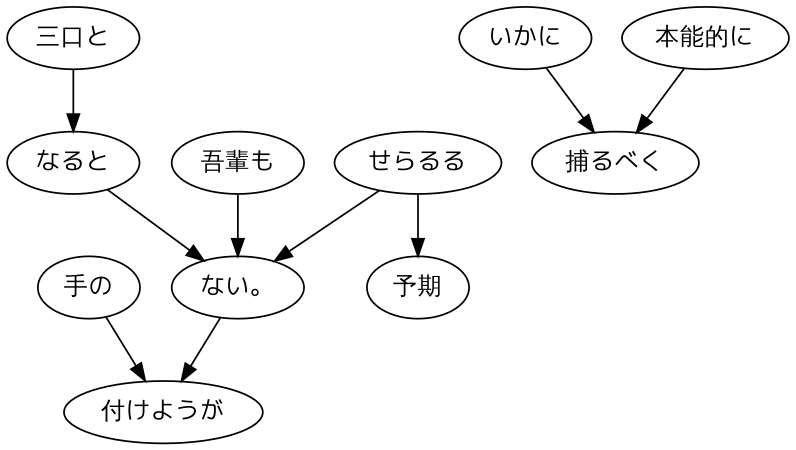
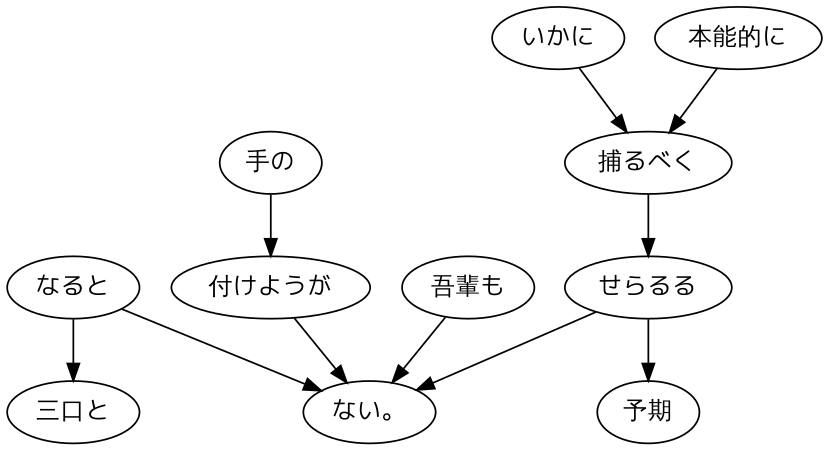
edge "三口と" -> "なると": reversed
edge "捕るべく" -> "せらるる": added
edge "ない。" -> "付けようが": reversed
